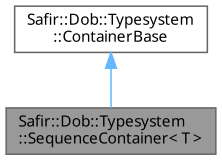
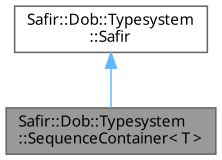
node "Safir::Dob::Typesystem ::ContainerBase": label "Safir::Dob::Typesystem ::ContainerBase" -> "Safir::Dob::Typesystem ::Safir"
